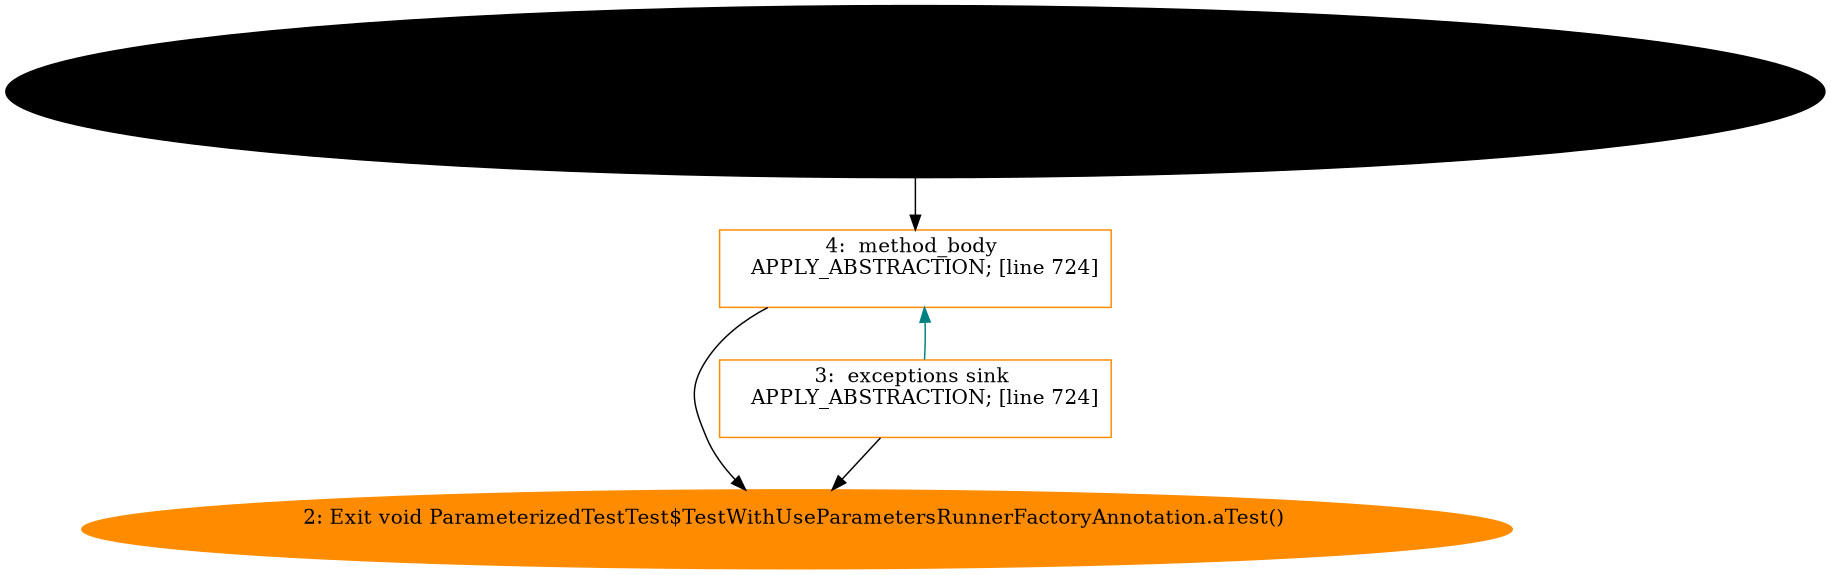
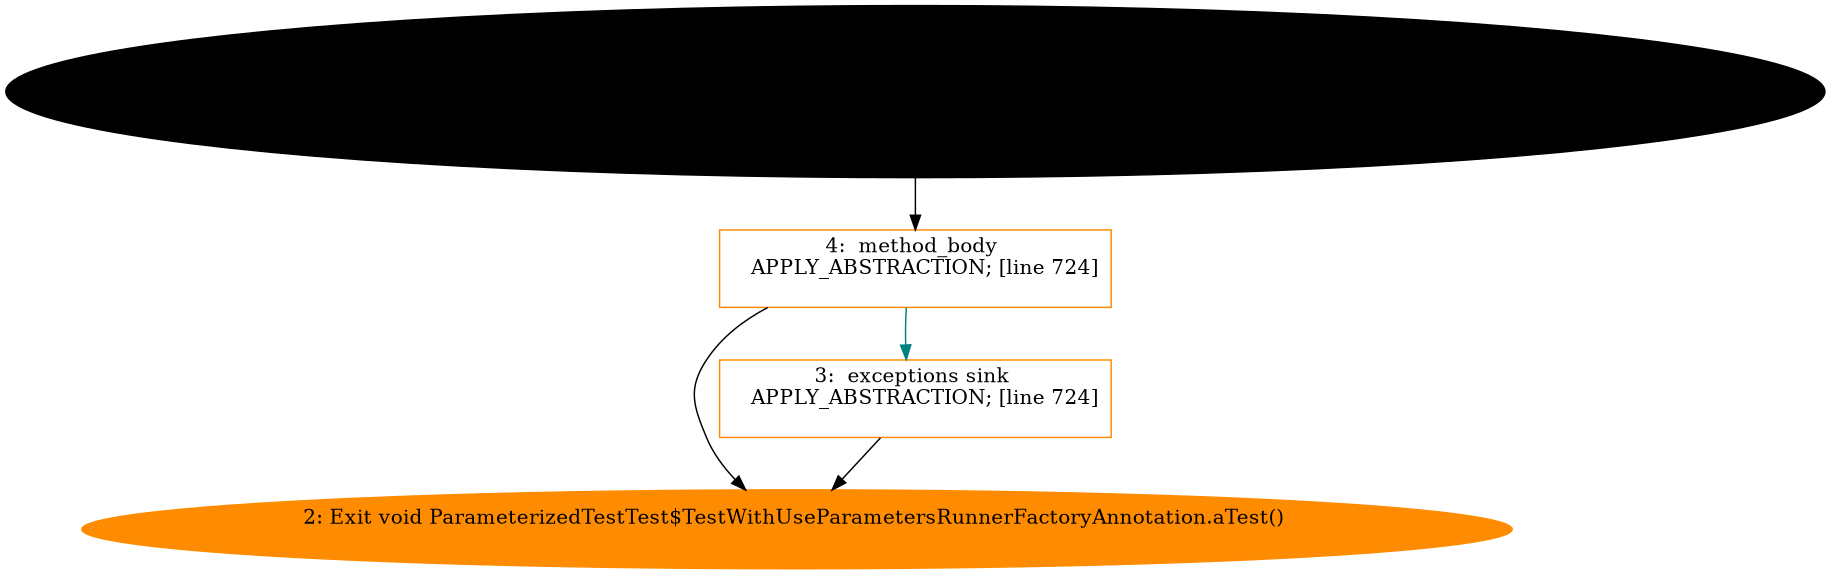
edge "3:  exceptions sink APPLY_ABSTRACTION; [line 724]" -> "4:  method_body APPLY_ABSTRACTION; [line 724]": reversed
